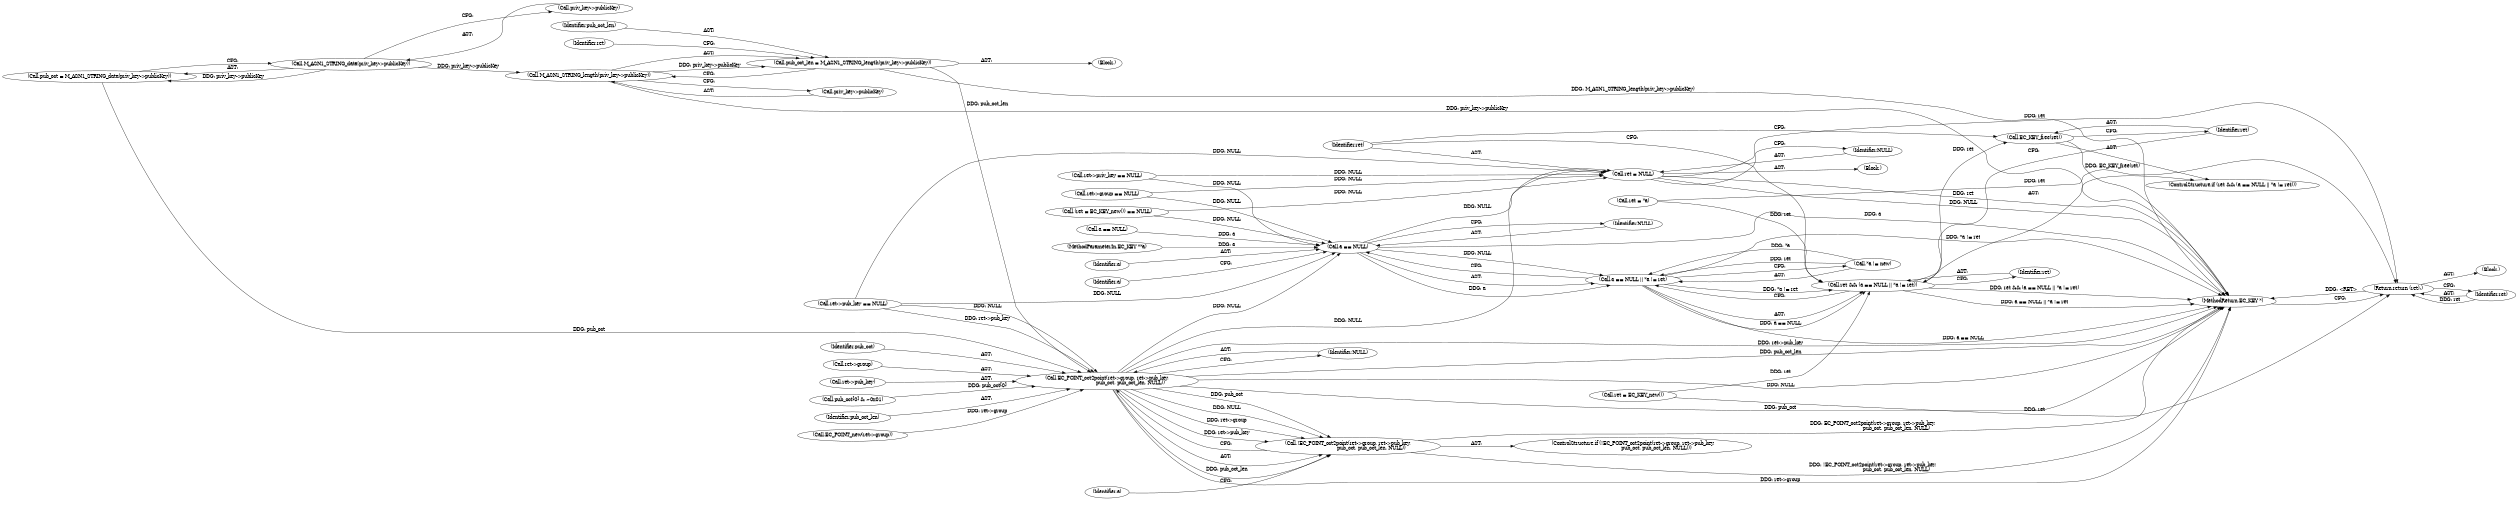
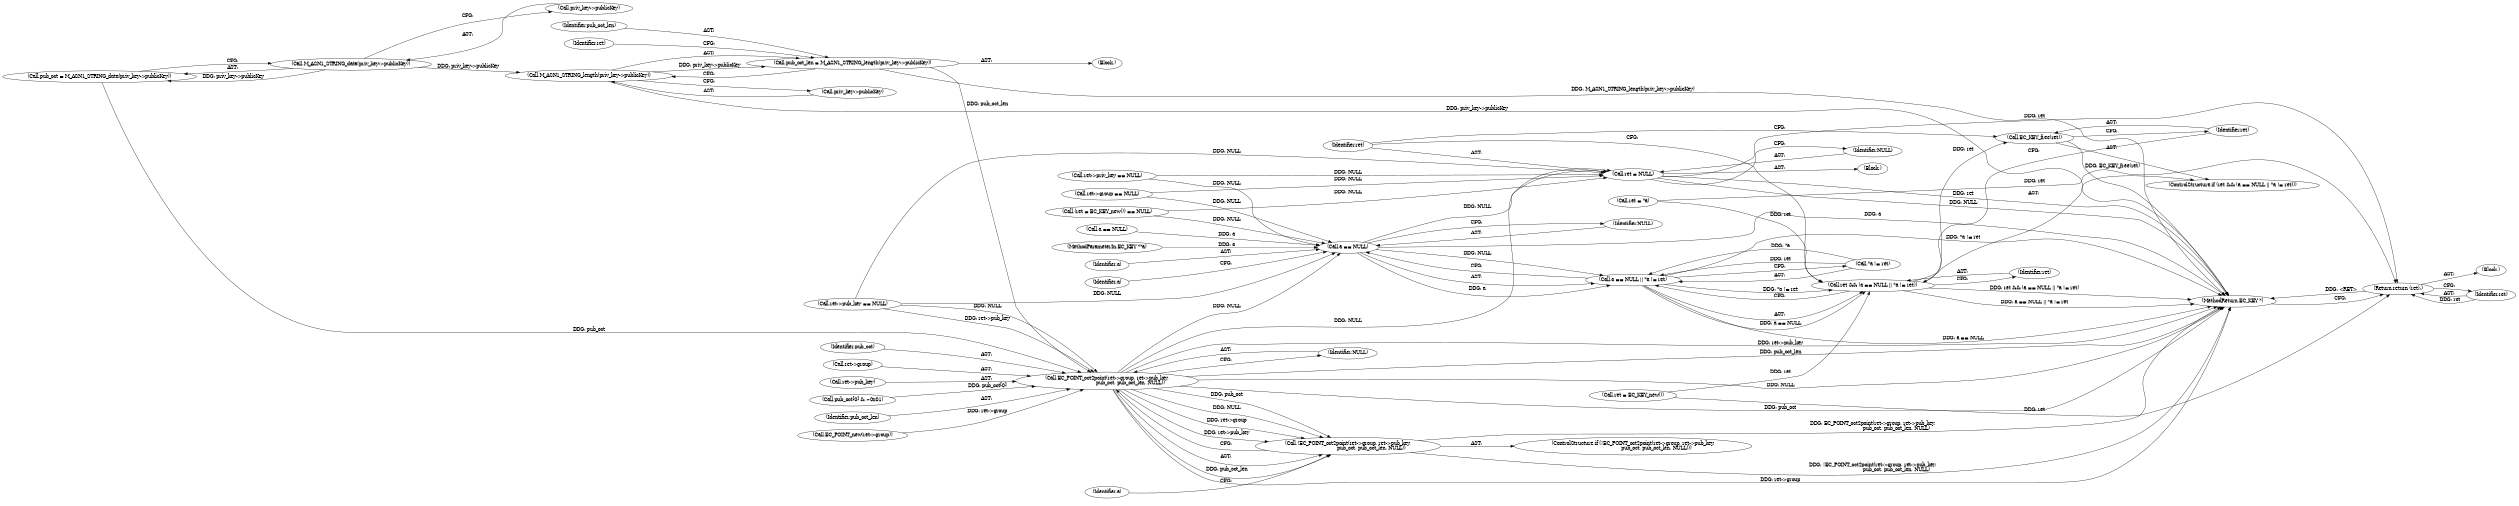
node "(Call,*a != new)": label "(Call,*a != new)" -> "(Call,*a != ret)"
